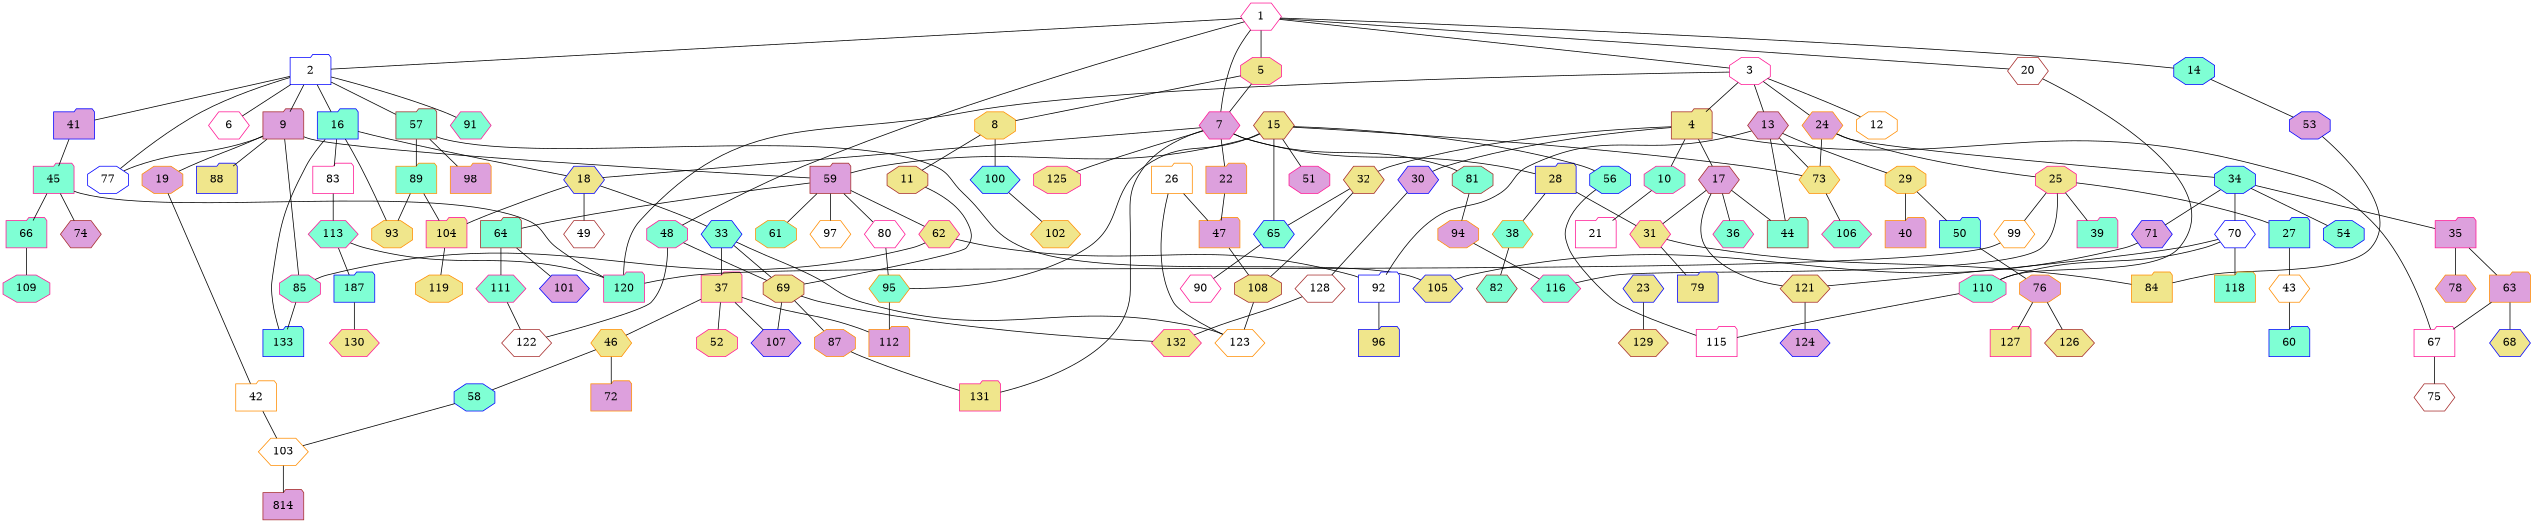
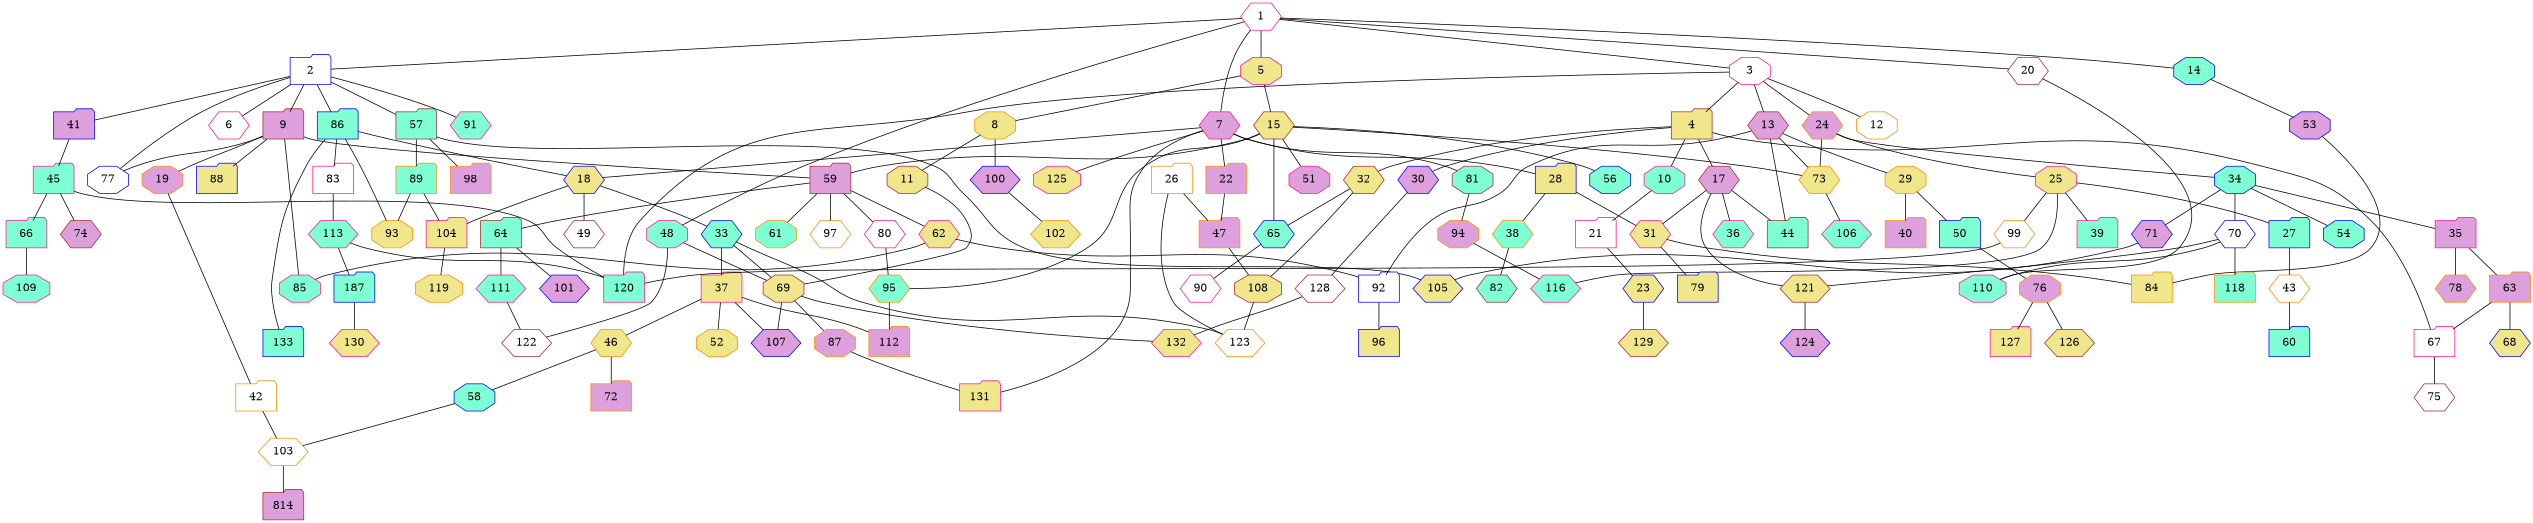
edge "5" -- "7": now "5" -- "15"
node "16": label "16" -> "86"
node "100": fillcolor aquamarine -> plum
edge "21" -- "23": added
edge "85" -- "133": removed
node "52": color deeppink -> darkorange
node "115": removed
